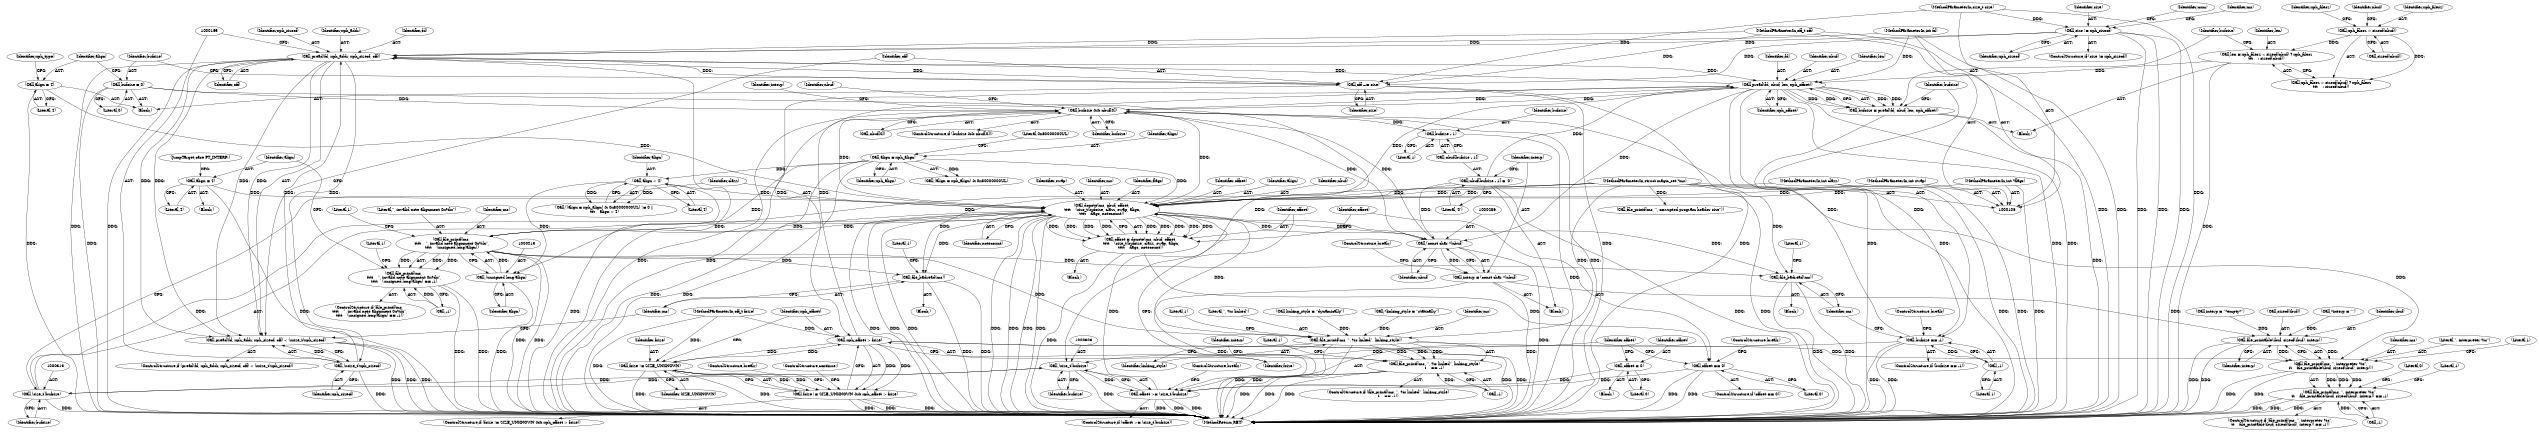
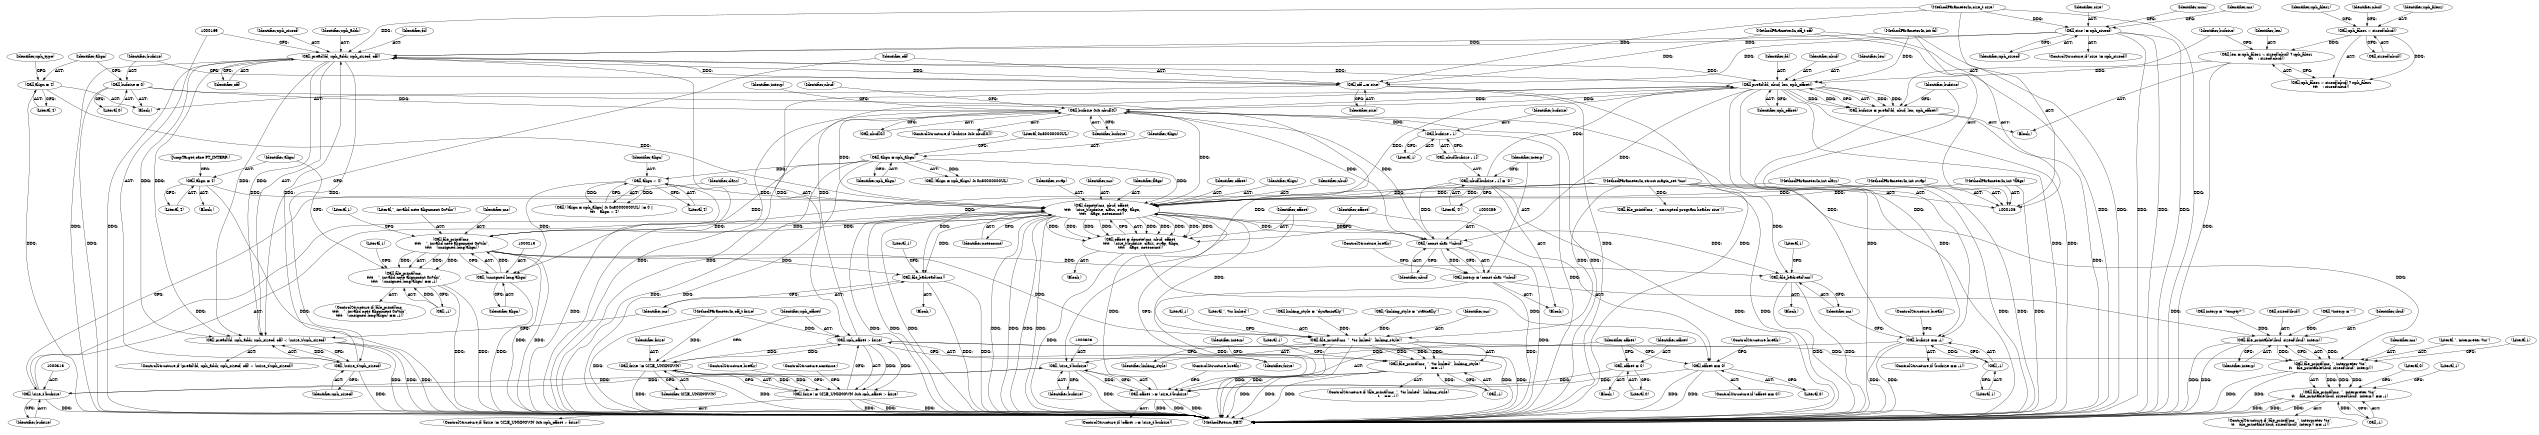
edge "(MethodParameterIn,off_t off)" -> "(Call,pread(fd, xph_addr, xph_sizeof, off))": now "(MethodParameterIn,size_t size)" -> "(Call,pread(fd, xph_addr, xph_sizeof, off))"
